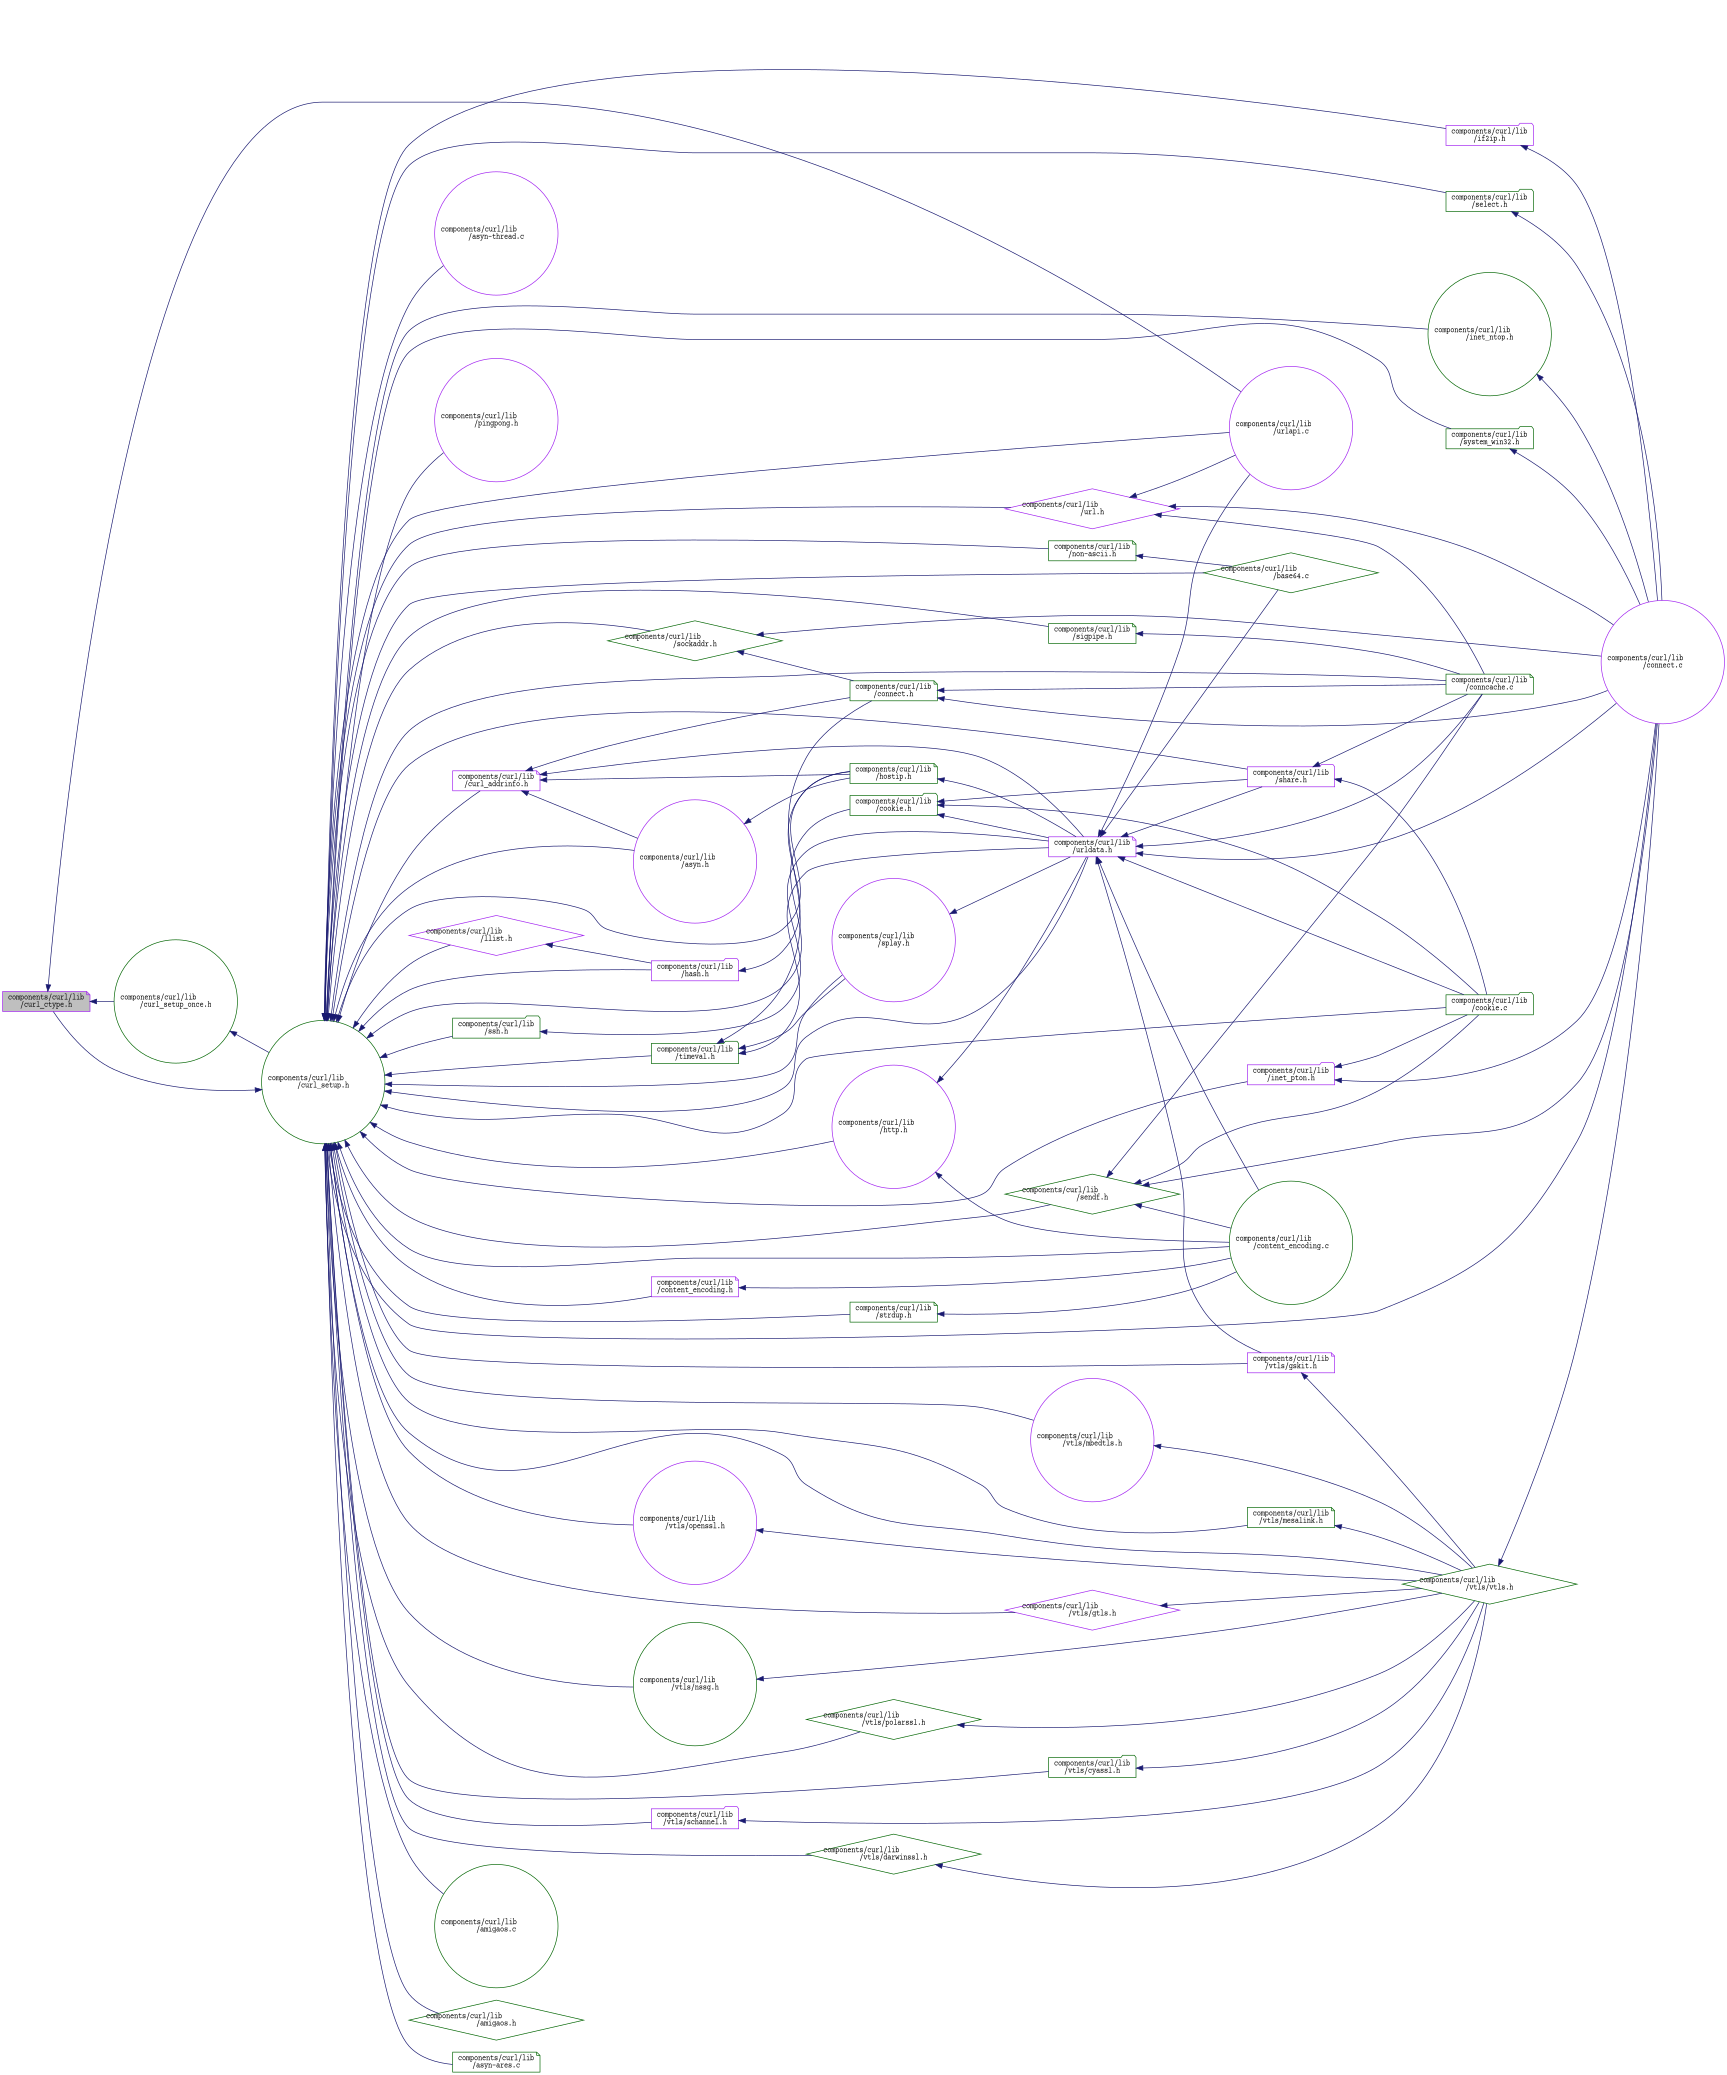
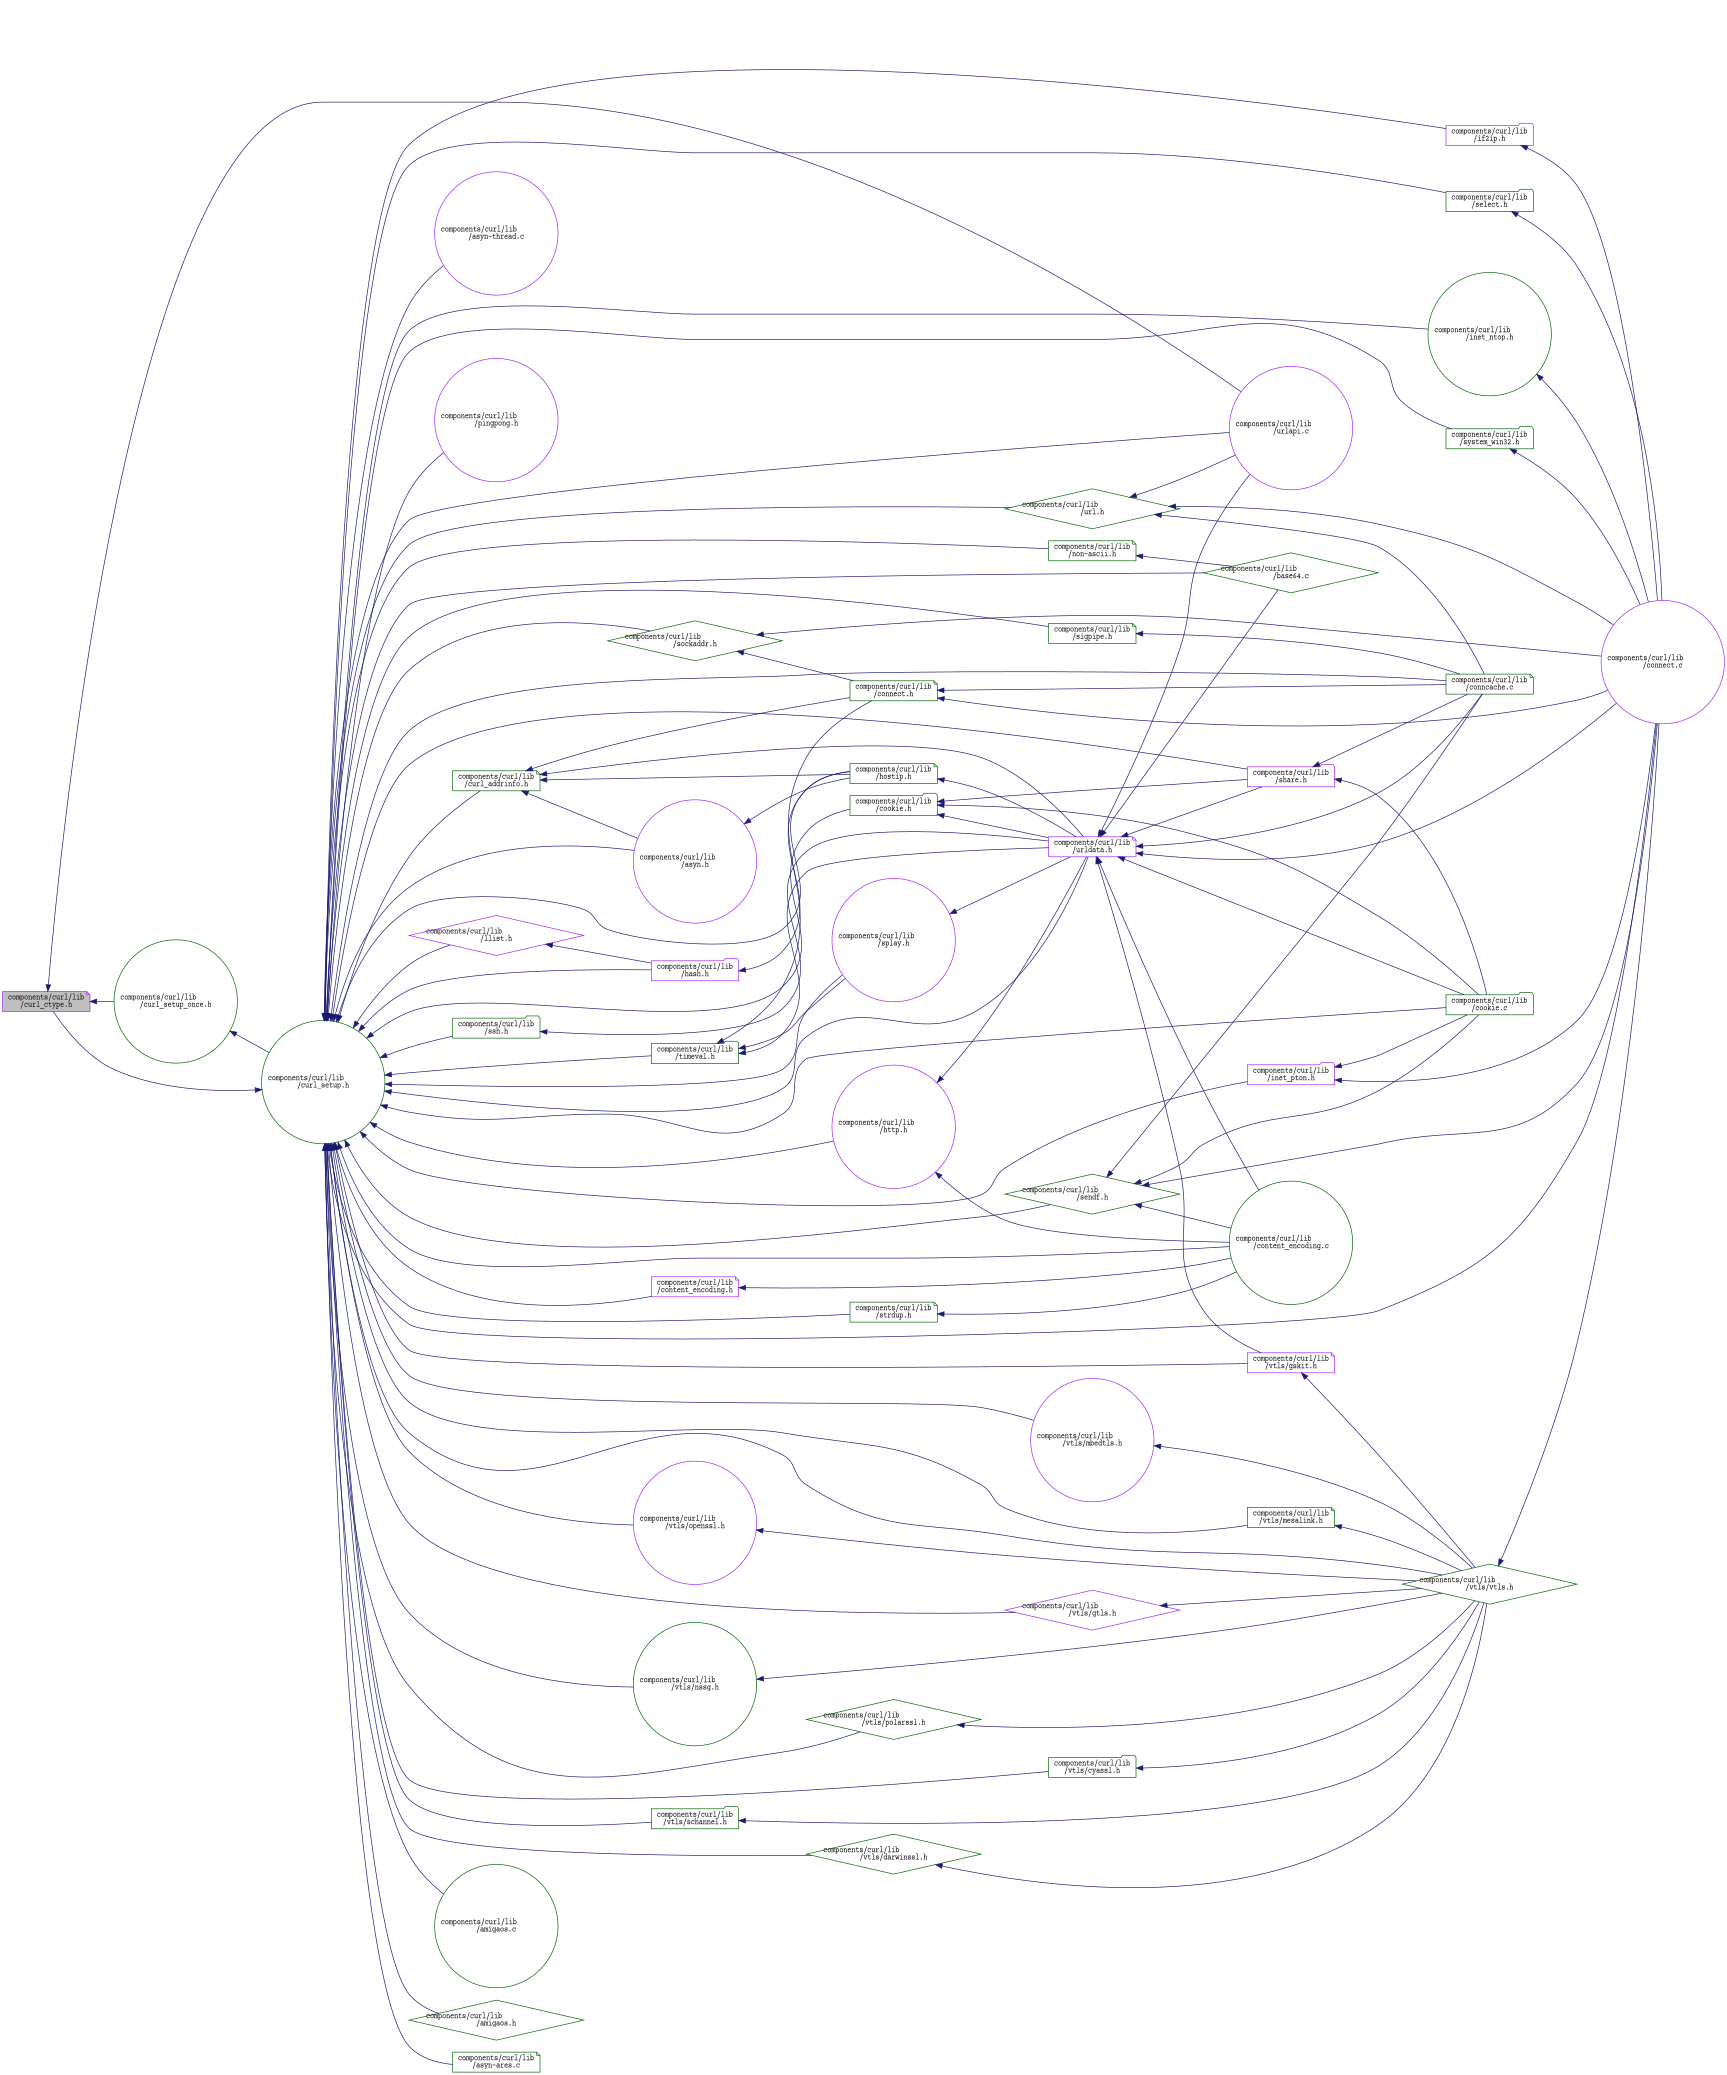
node "components/curl/lib /url.h": color purple -> darkgreen
node "components/curl/lib /curl_addrinfo.h": color purple -> darkgreen
node "components/curl/lib /vtls/schannel.h": color purple -> darkgreen
